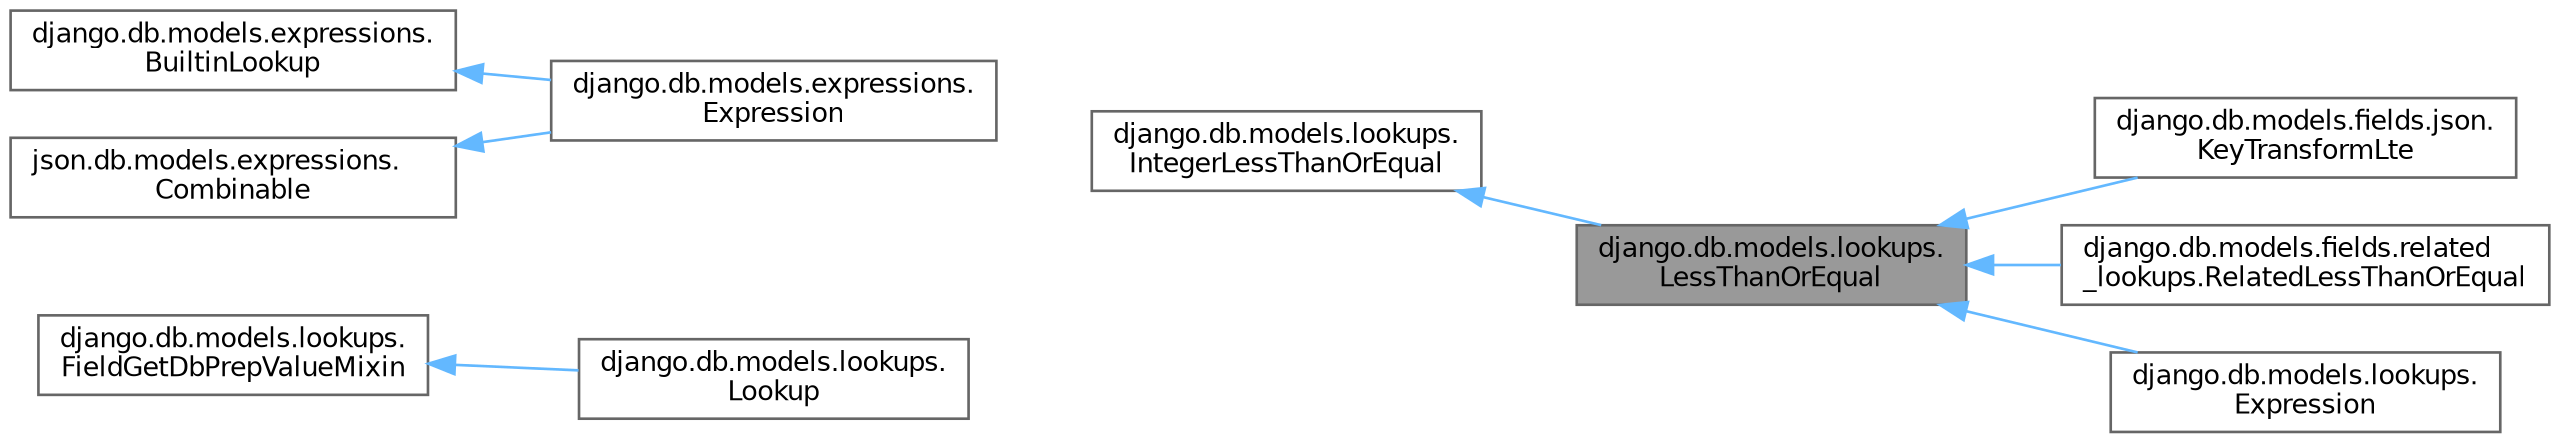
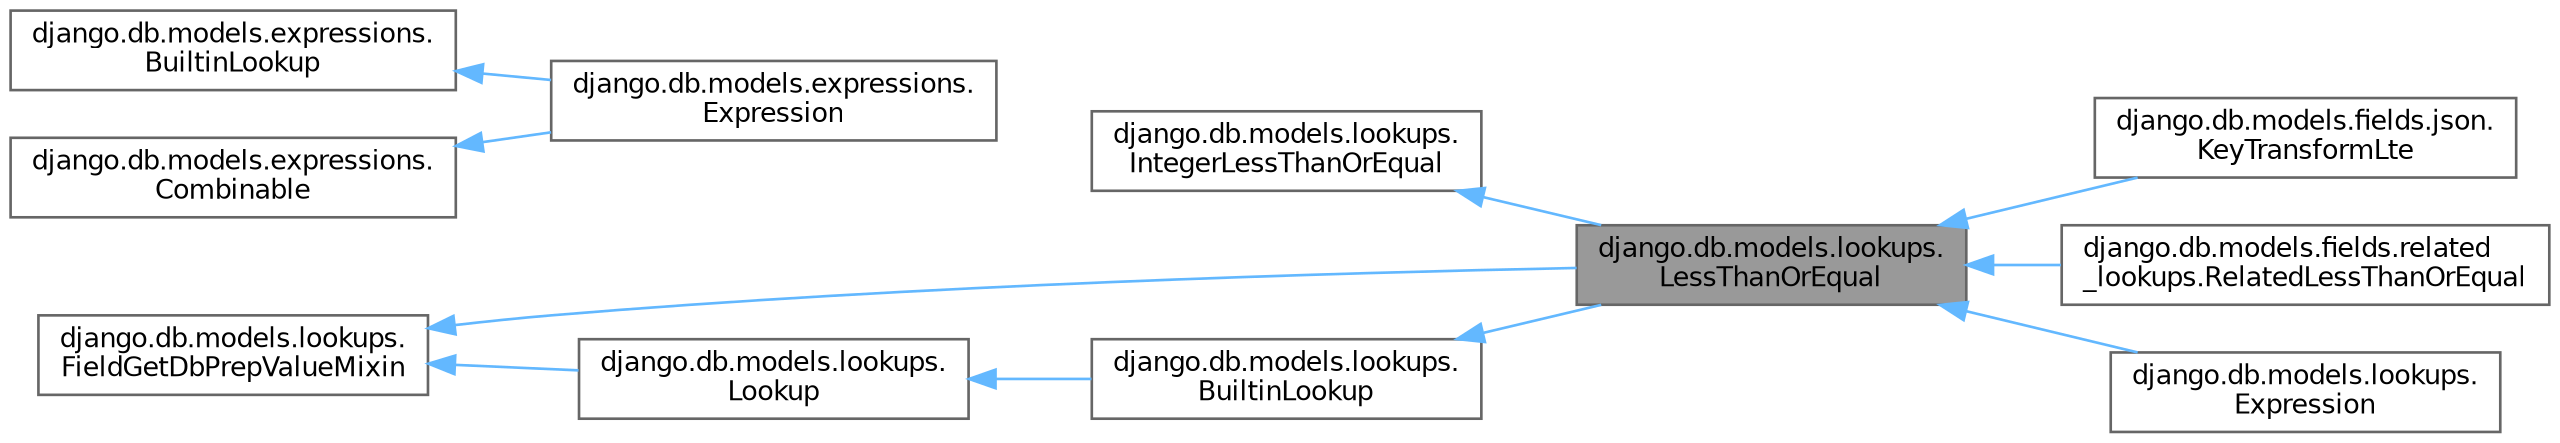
node "json.db.models.expressions. Combinable": label "json.db.models.expressions. Combinable" -> "django.db.models.expressions. Combinable"
edge "django.db.models.lookups. LessThanOrEqual" -> "django.db.models.lookups. FieldGetDbPrepValueMixin": added
node "django.db.models.lookups. BuiltinLookup": added
